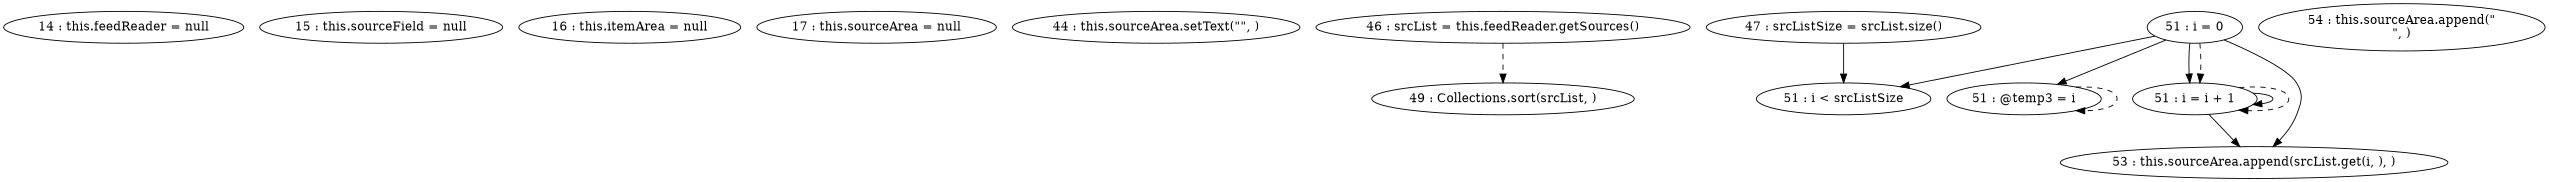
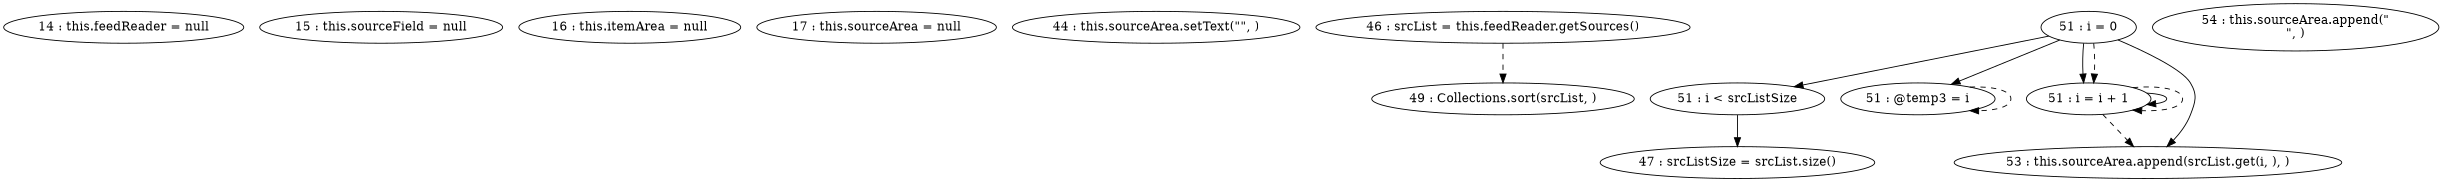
edge "47 : srcListSize = srcList.size()" -> "51 : i < srcListSize": reversed
edge "51 : i = i + 1" -> "53 : this.sourceArea.append(srcList.get(i, ), )": style solid -> dashed
